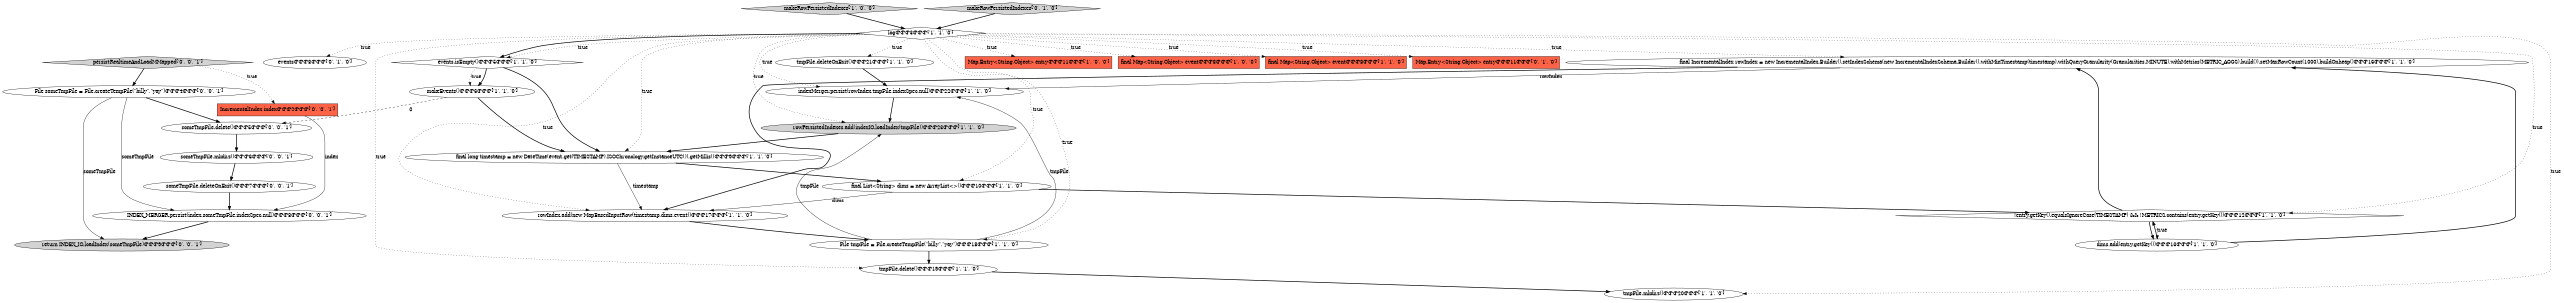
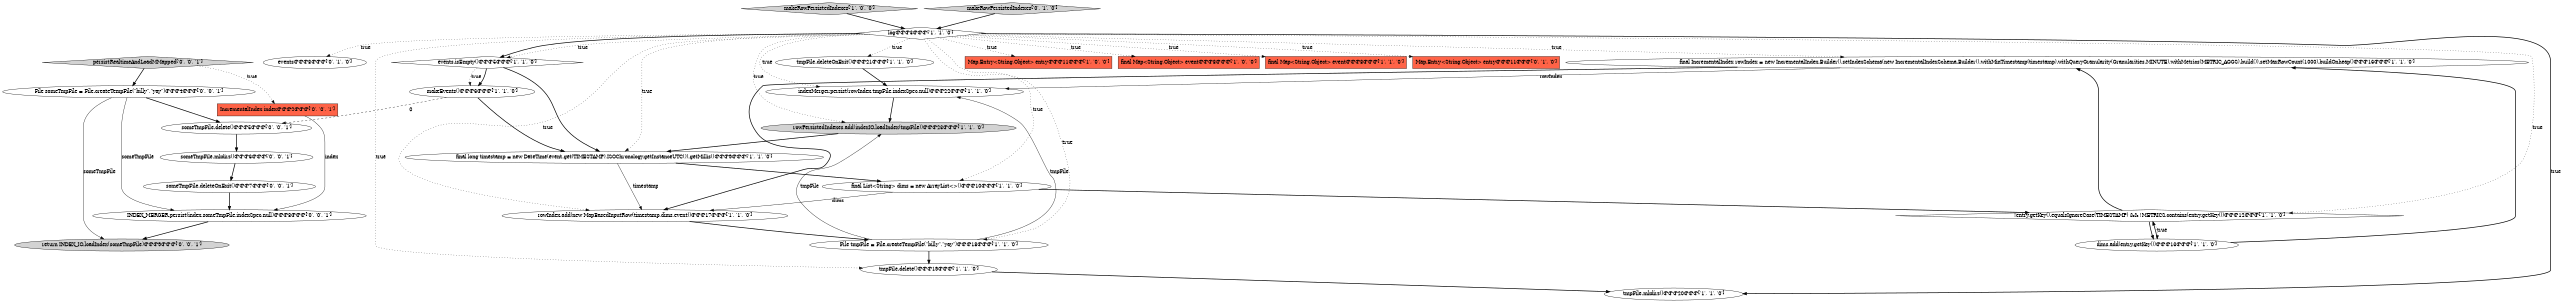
edge "log@@@3@@@['1', '1', '0']" -> "tmpFile.mkdirs()@@@20@@@['1', '1', '0']": style dotted -> bold
